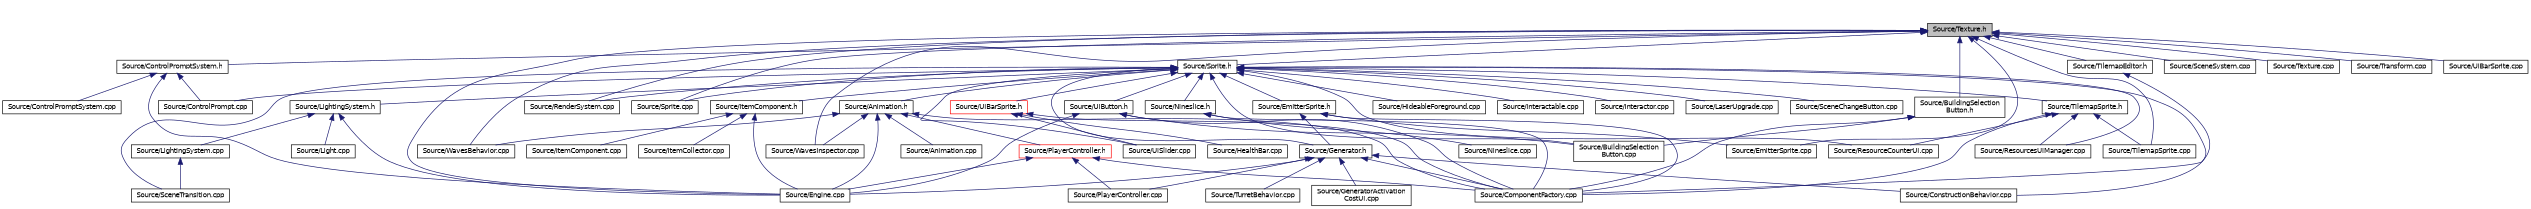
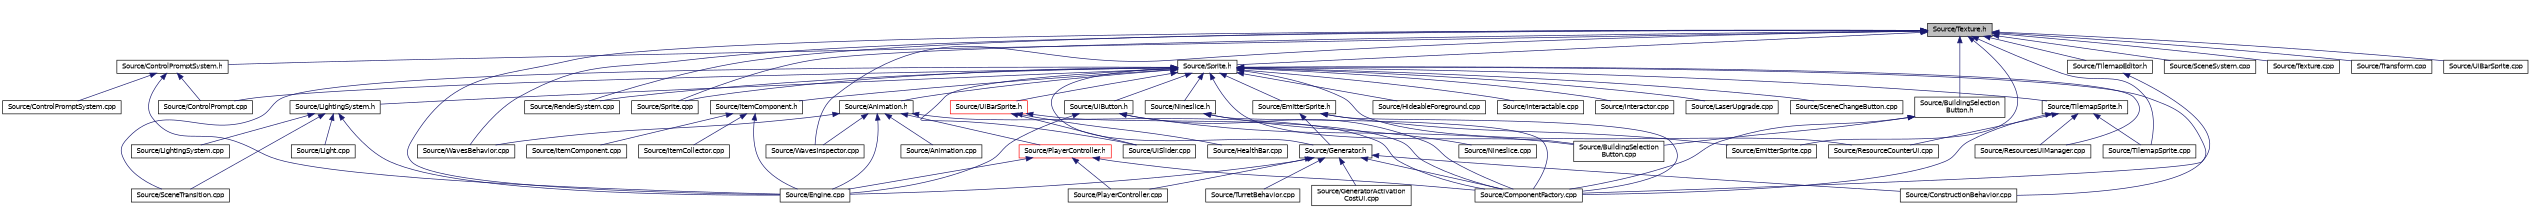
edge "Source/SceneTransition.cpp" -> "Source/LightingSystem.cpp": now "Source/SceneTransition.cpp" -> "Source/LightingSystem.h"
